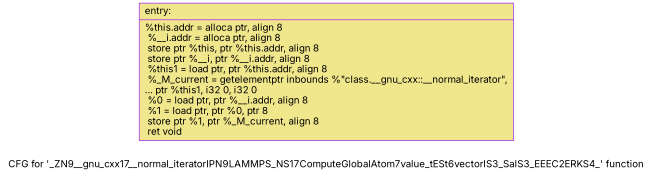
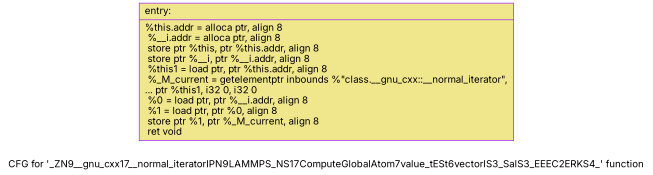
node "entry:": text "%1 = load ptr, ptr %0, ptr 8" -> "%1 = load ptr, ptr %0, align 8"
